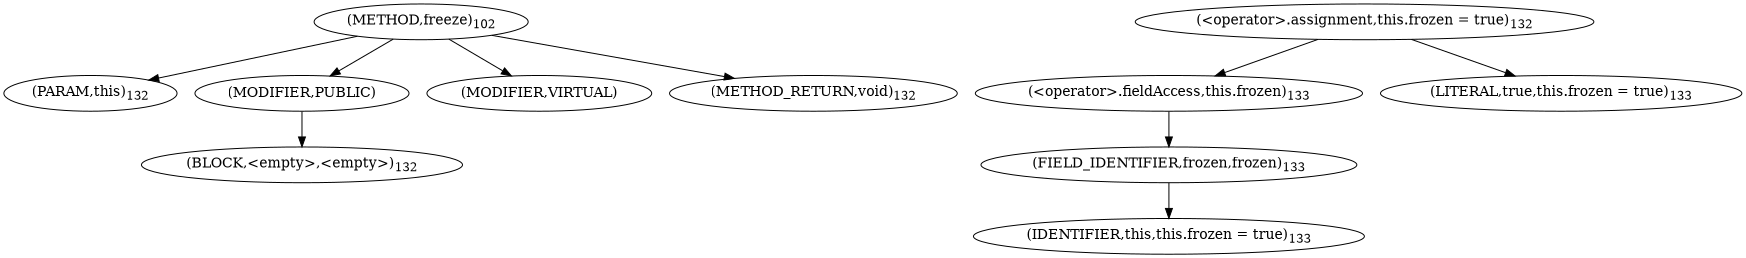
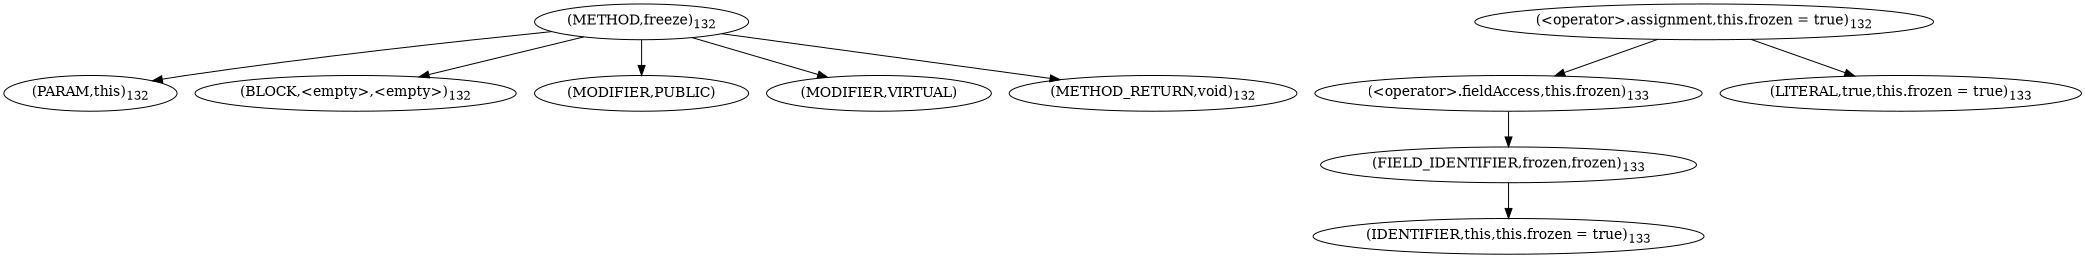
node "(METHOD,freeze)": text "102" -> "132"
edge "(MODIFIER,PUBLIC)" -> "(BLOCK,<empty>,<empty>)": now "(METHOD,freeze)" -> "(BLOCK,<empty>,<empty>)"
